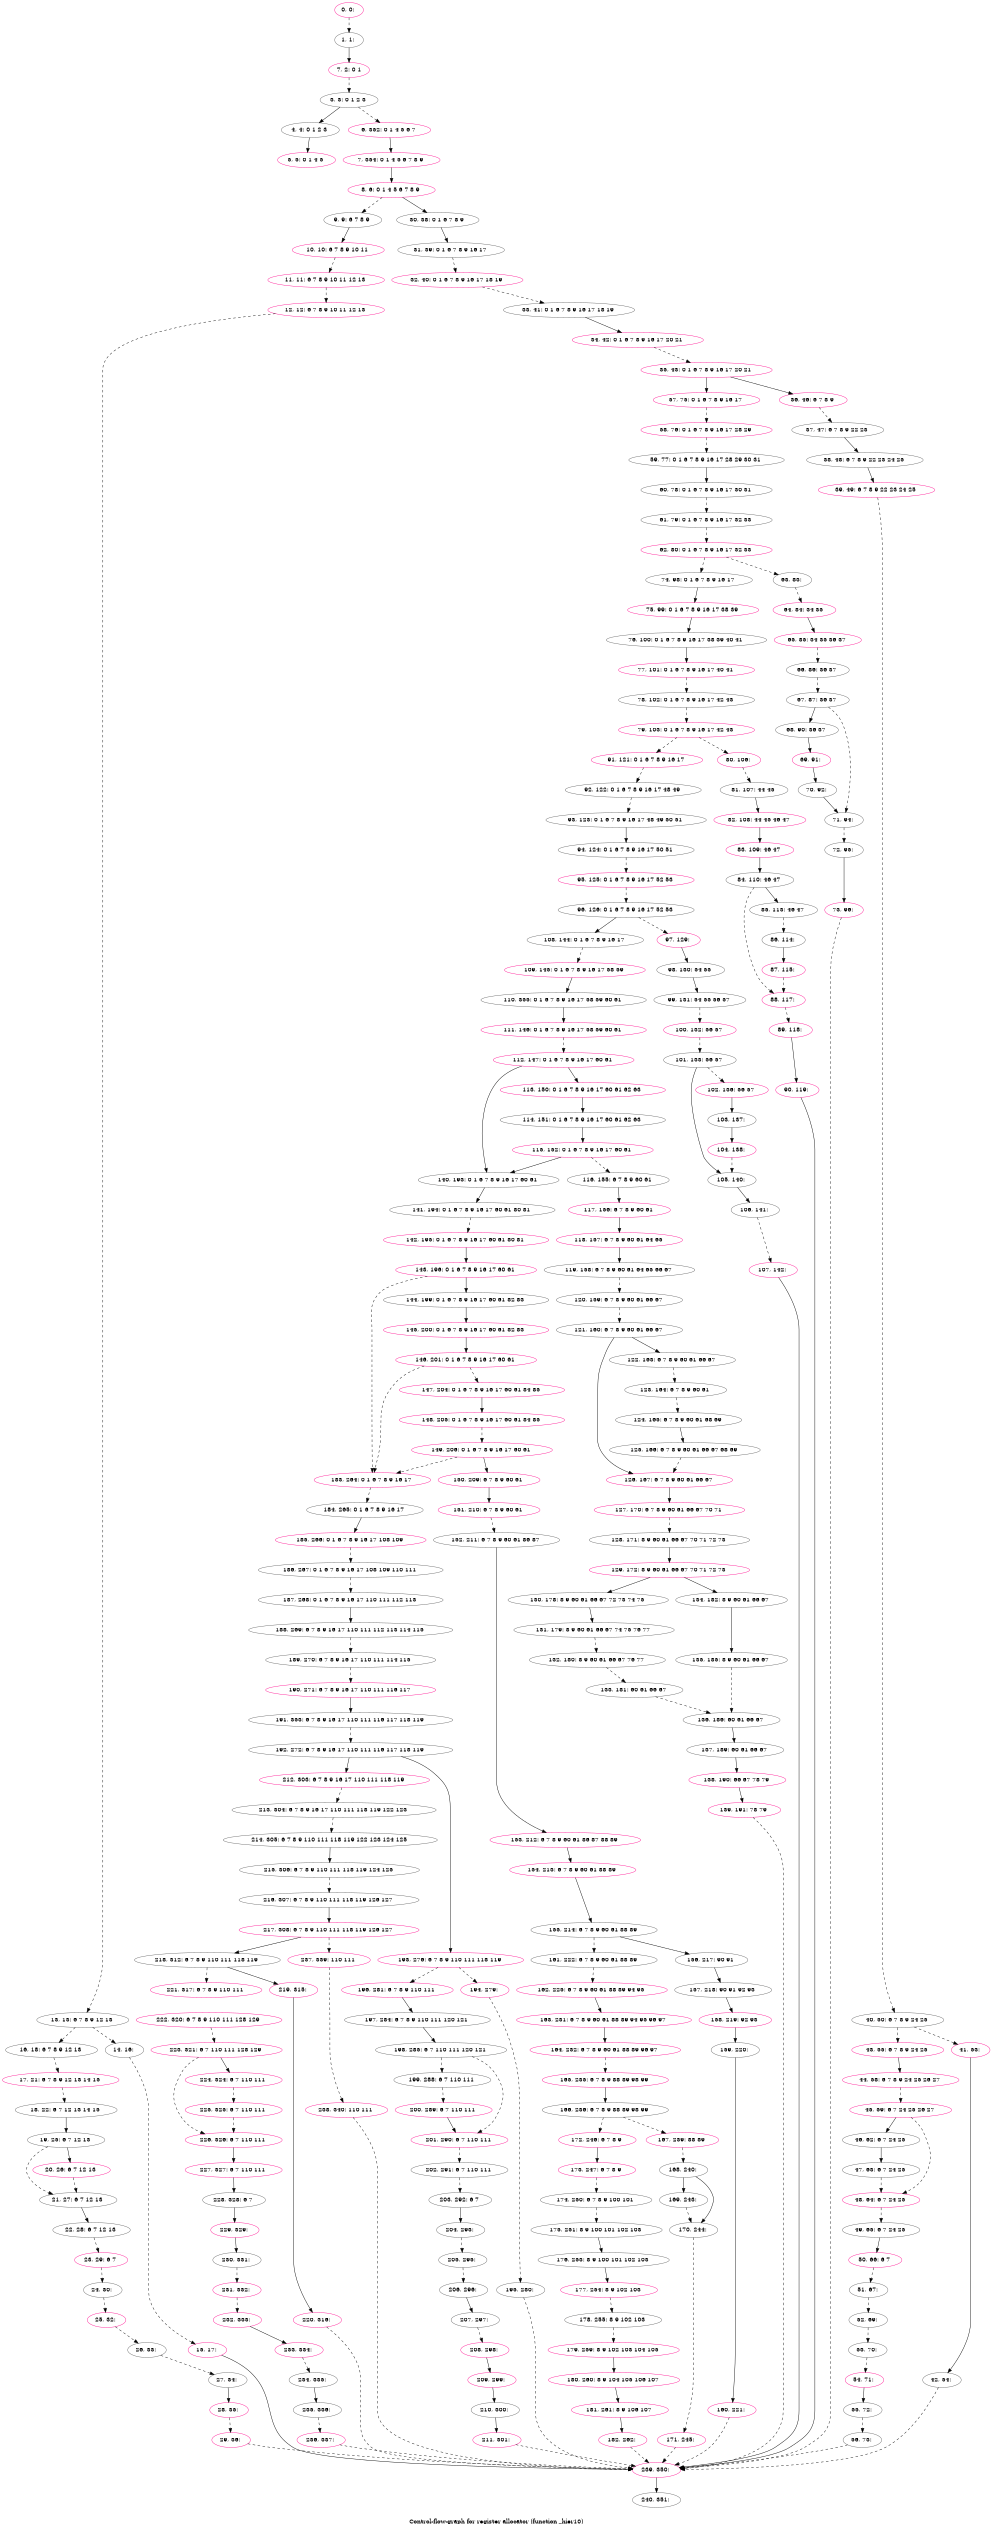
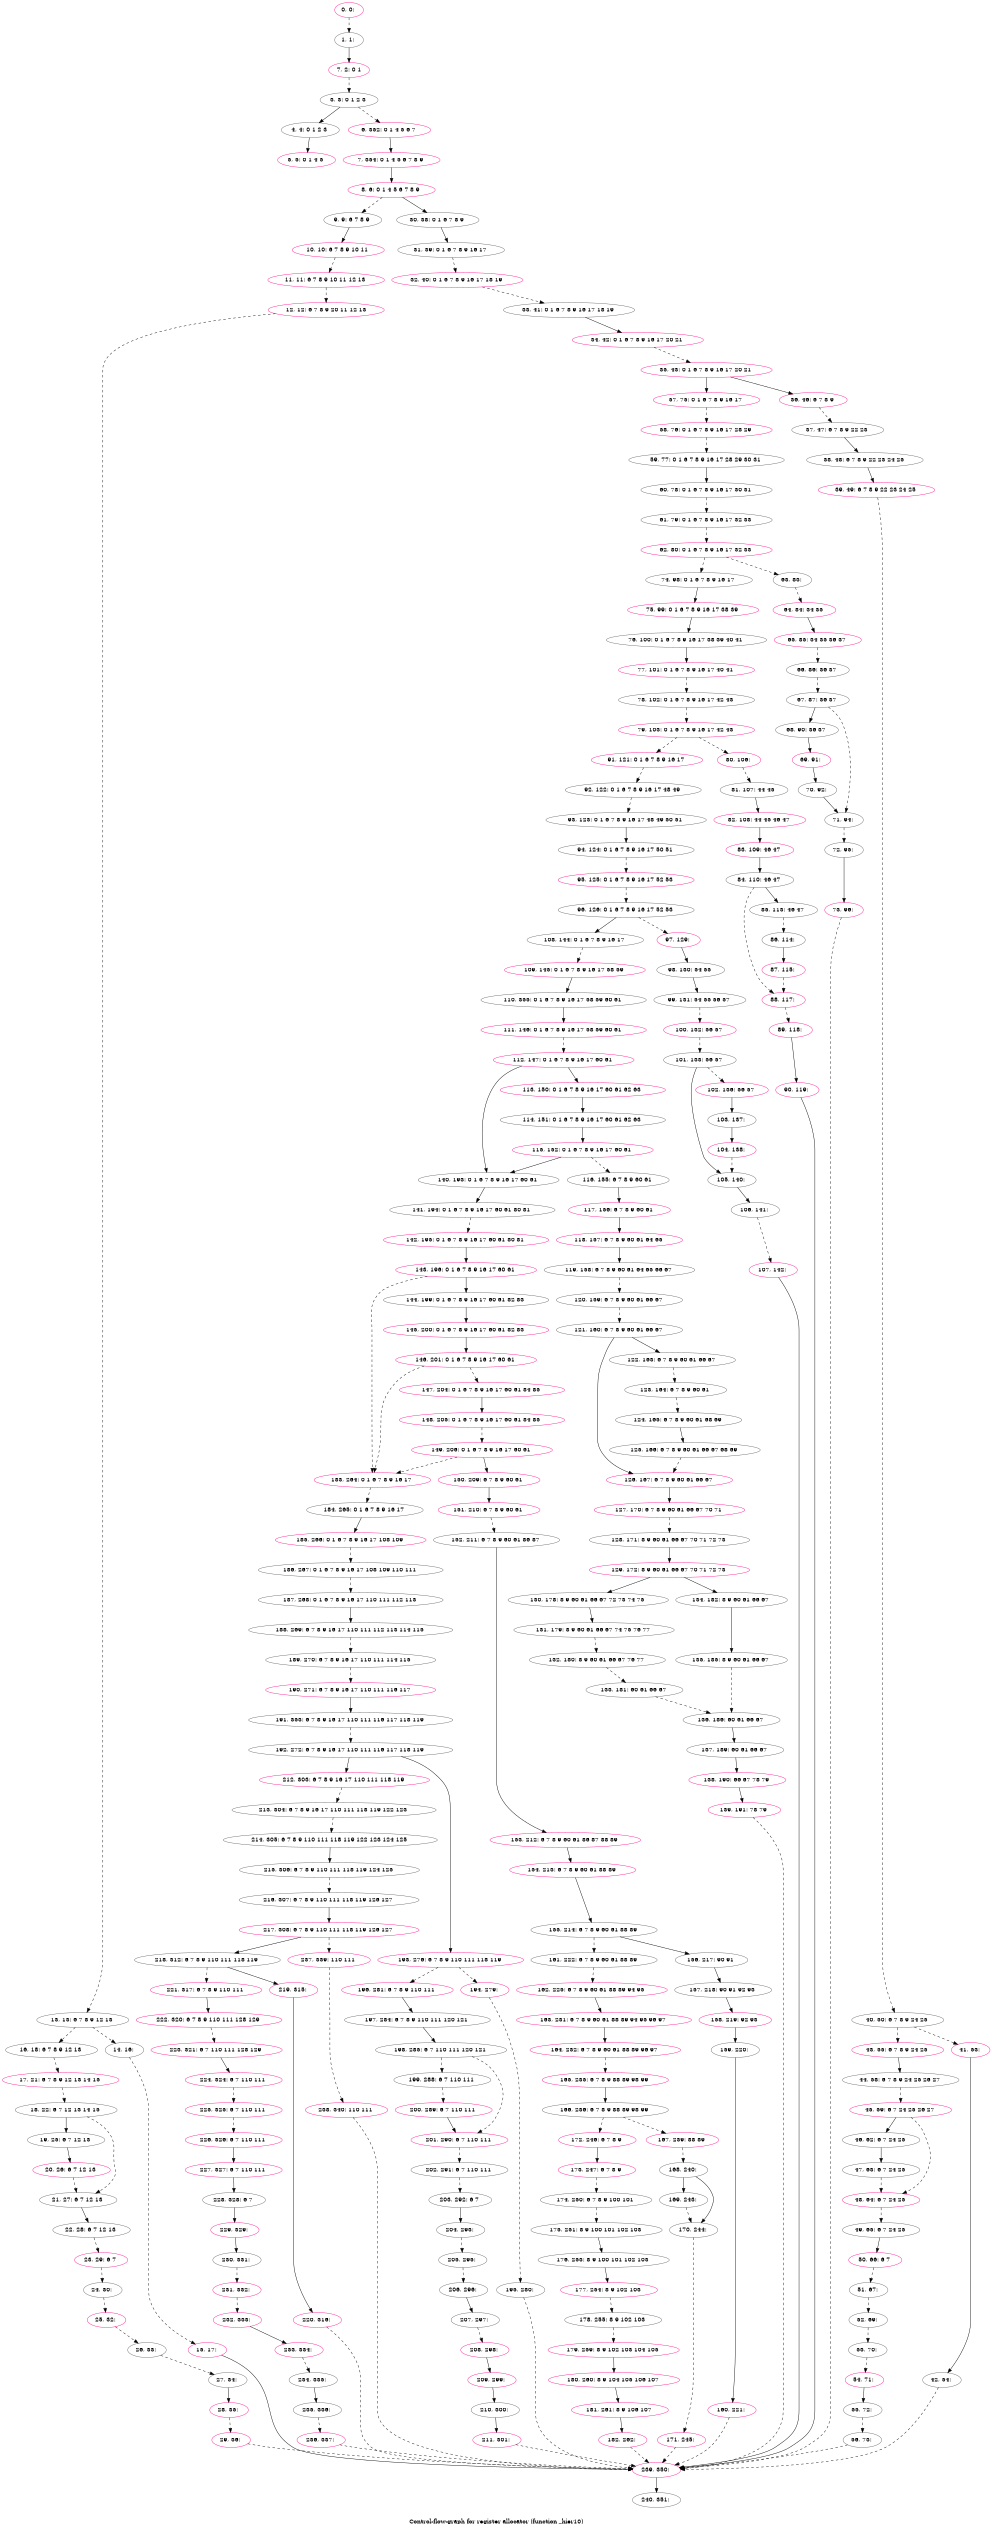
node "12, 12: 6 7 8 9 10 11 12 13": label "12, 12: 6 7 8 9 10 11 12 13" -> "12, 12: 6 7 8 9 20 11 12 13"
edge "221, 317: 6 7 8 9 110 111" -> "222, 320: 6 7 8 9 110 111 128 129": added
node "44, 58: 6 7 8 9 24 25 26 27": color deeppink -> gray40
edge "223, 321: 6 7 110 111 128 129" -> "226, 326: 6 7 110 111": removed
edge "19, 25: 6 7 12 13" -> "21, 27: 6 7 12 13": now "18, 22: 6 7 12 13 14 15" -> "21, 27: 6 7 12 13"
